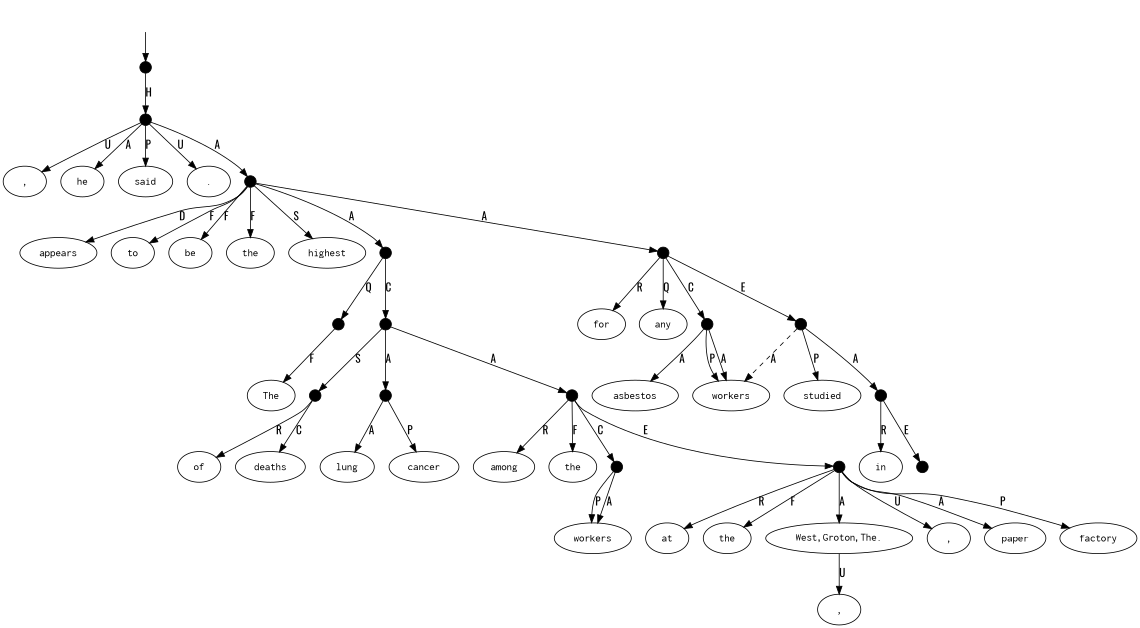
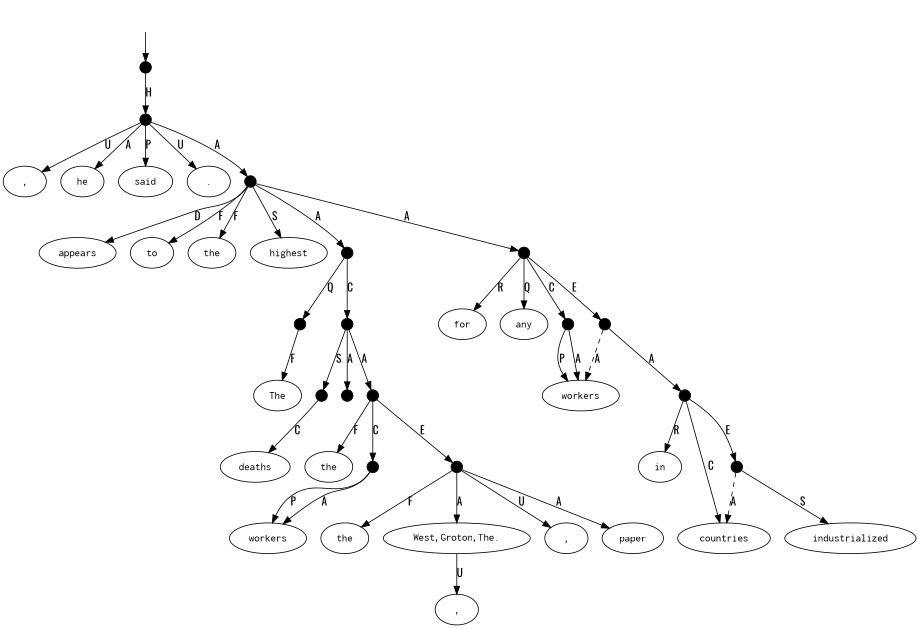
node "be": removed
node "asbestos": removed
node "studied": removed
node "of": removed
node "lung": removed
node "cancer": removed
node "among": removed
node "at": removed
node "countries": added
node "industrialized": added
node "factory": removed
